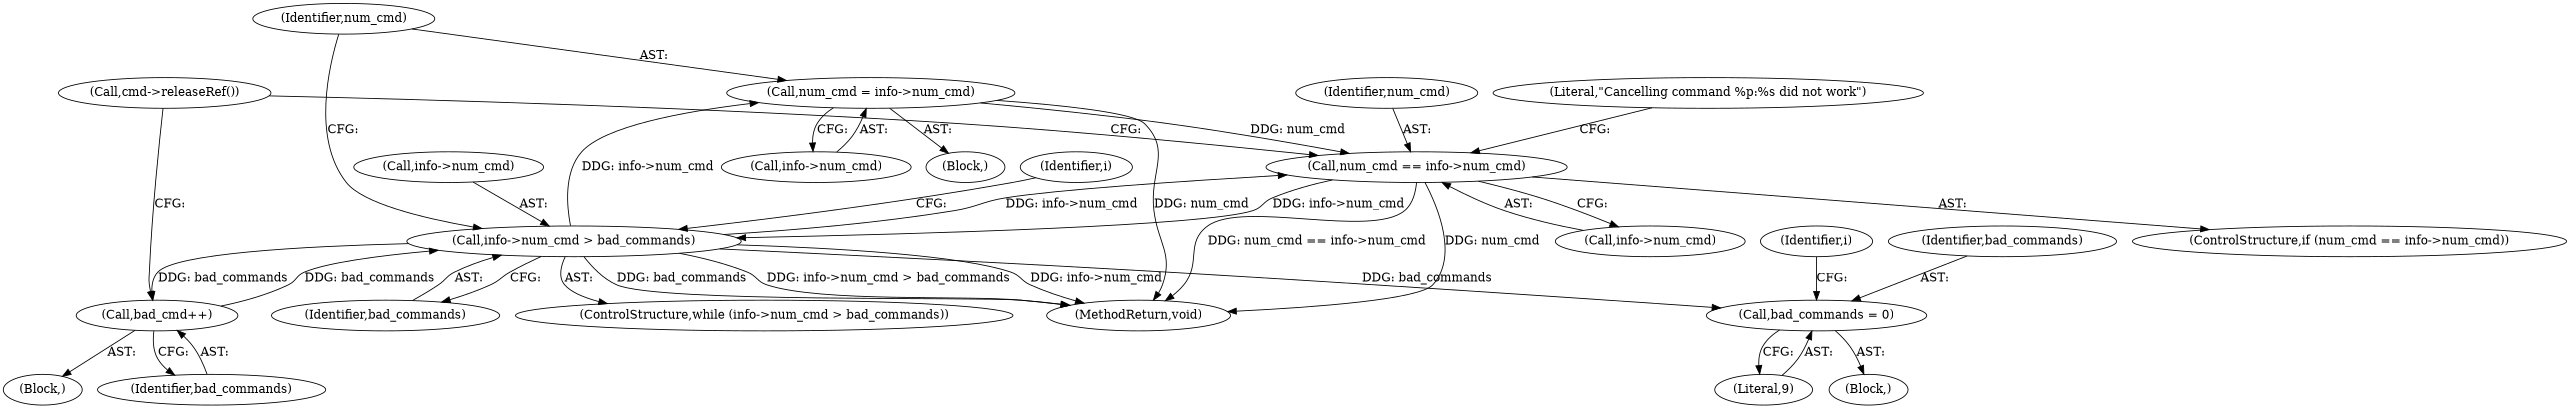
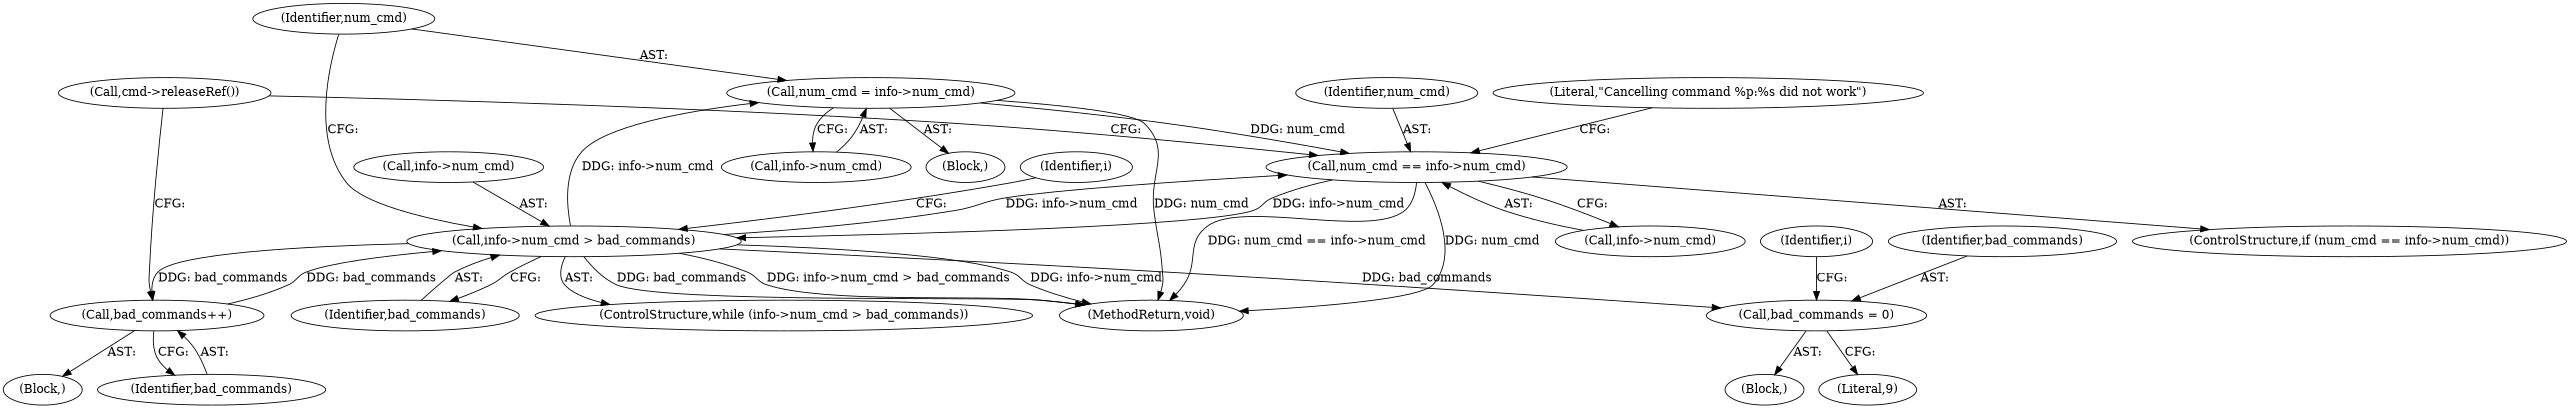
node "(Call,bad_cmd++)": label "(Call,bad_cmd++)" -> "(Call,bad_commands++)"
edge "(Literal,9)" -> "(Call,bad_commands = 0)": removed, label "AST:"
